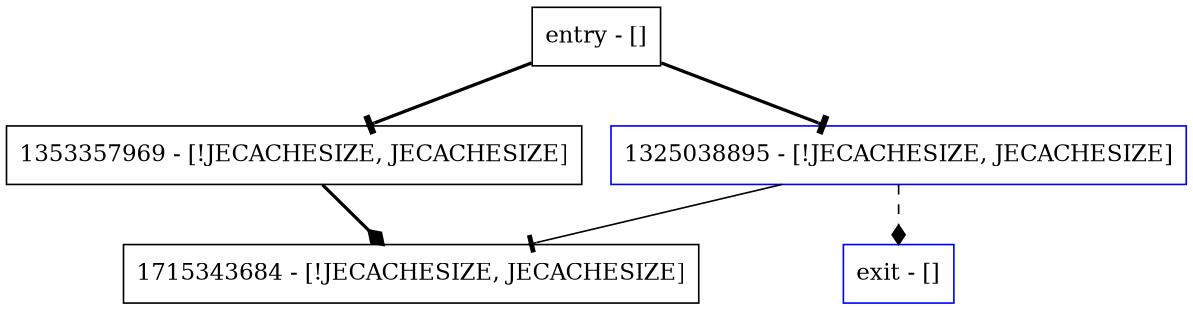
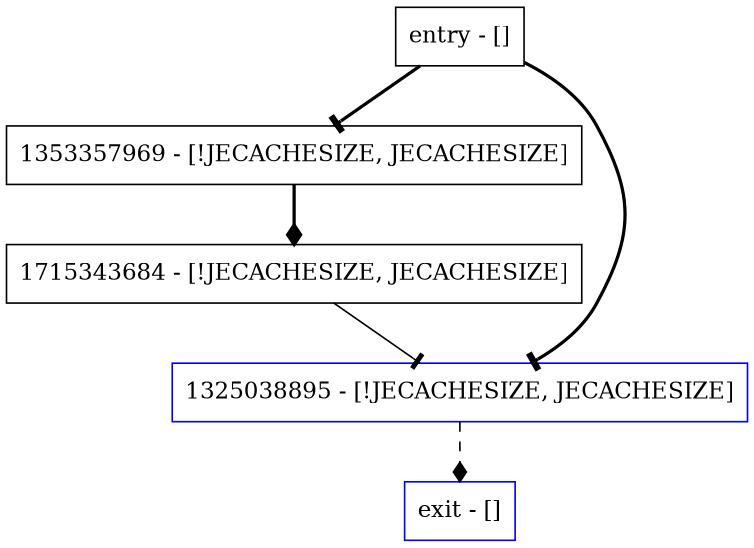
edge "1325038895 - [!JECACHESIZE, JECACHESIZE]" -> "1715343684 - [!JECACHESIZE, JECACHESIZE]": reversed
